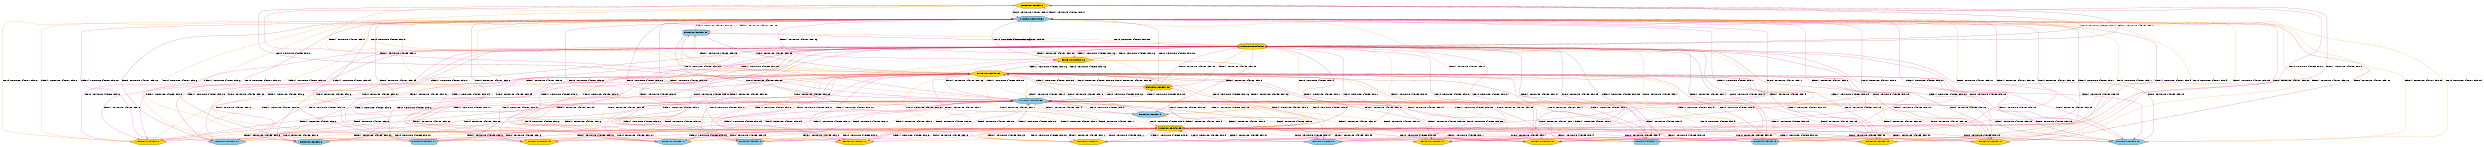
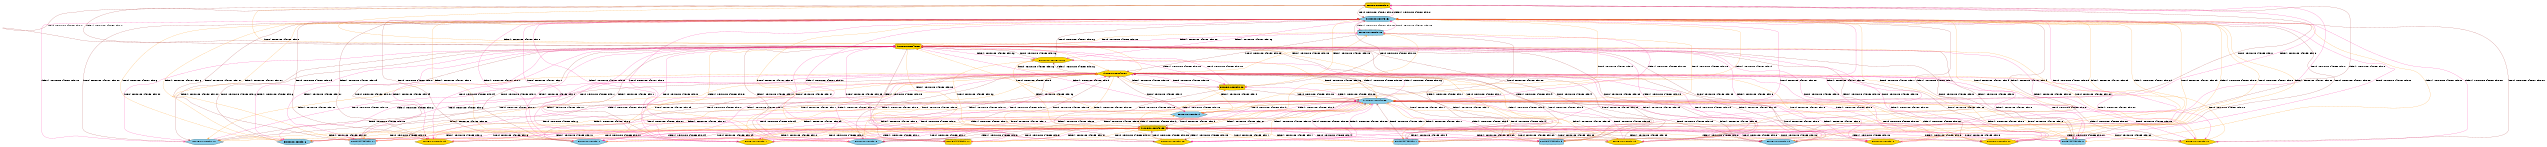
node "at_person18_city2": shape hexagon -> cylinder
node "at_person18_city16": label "at_person18_city16" -> "at_person18_person16"
edge "in_person18_plane2" -> "at_person18_city20": now "in_person18_plane2" -> "in_person18_plane5"
edge "at_person18_city0" -> "in_person18_plane4": added, label "board person18 plane4 city0"
edge "at_person18_city17" -> "in_person18_plane3": label "board person18 plane3 city17" -> "debark person18 plane3 city14"
node "at_person18_city17": shape hexagon -> cylinder
